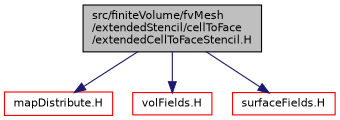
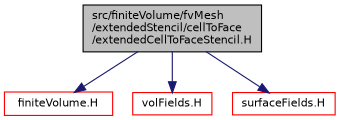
node "mapDistribute.H": label "mapDistribute.H" -> "finiteVolume.H"
